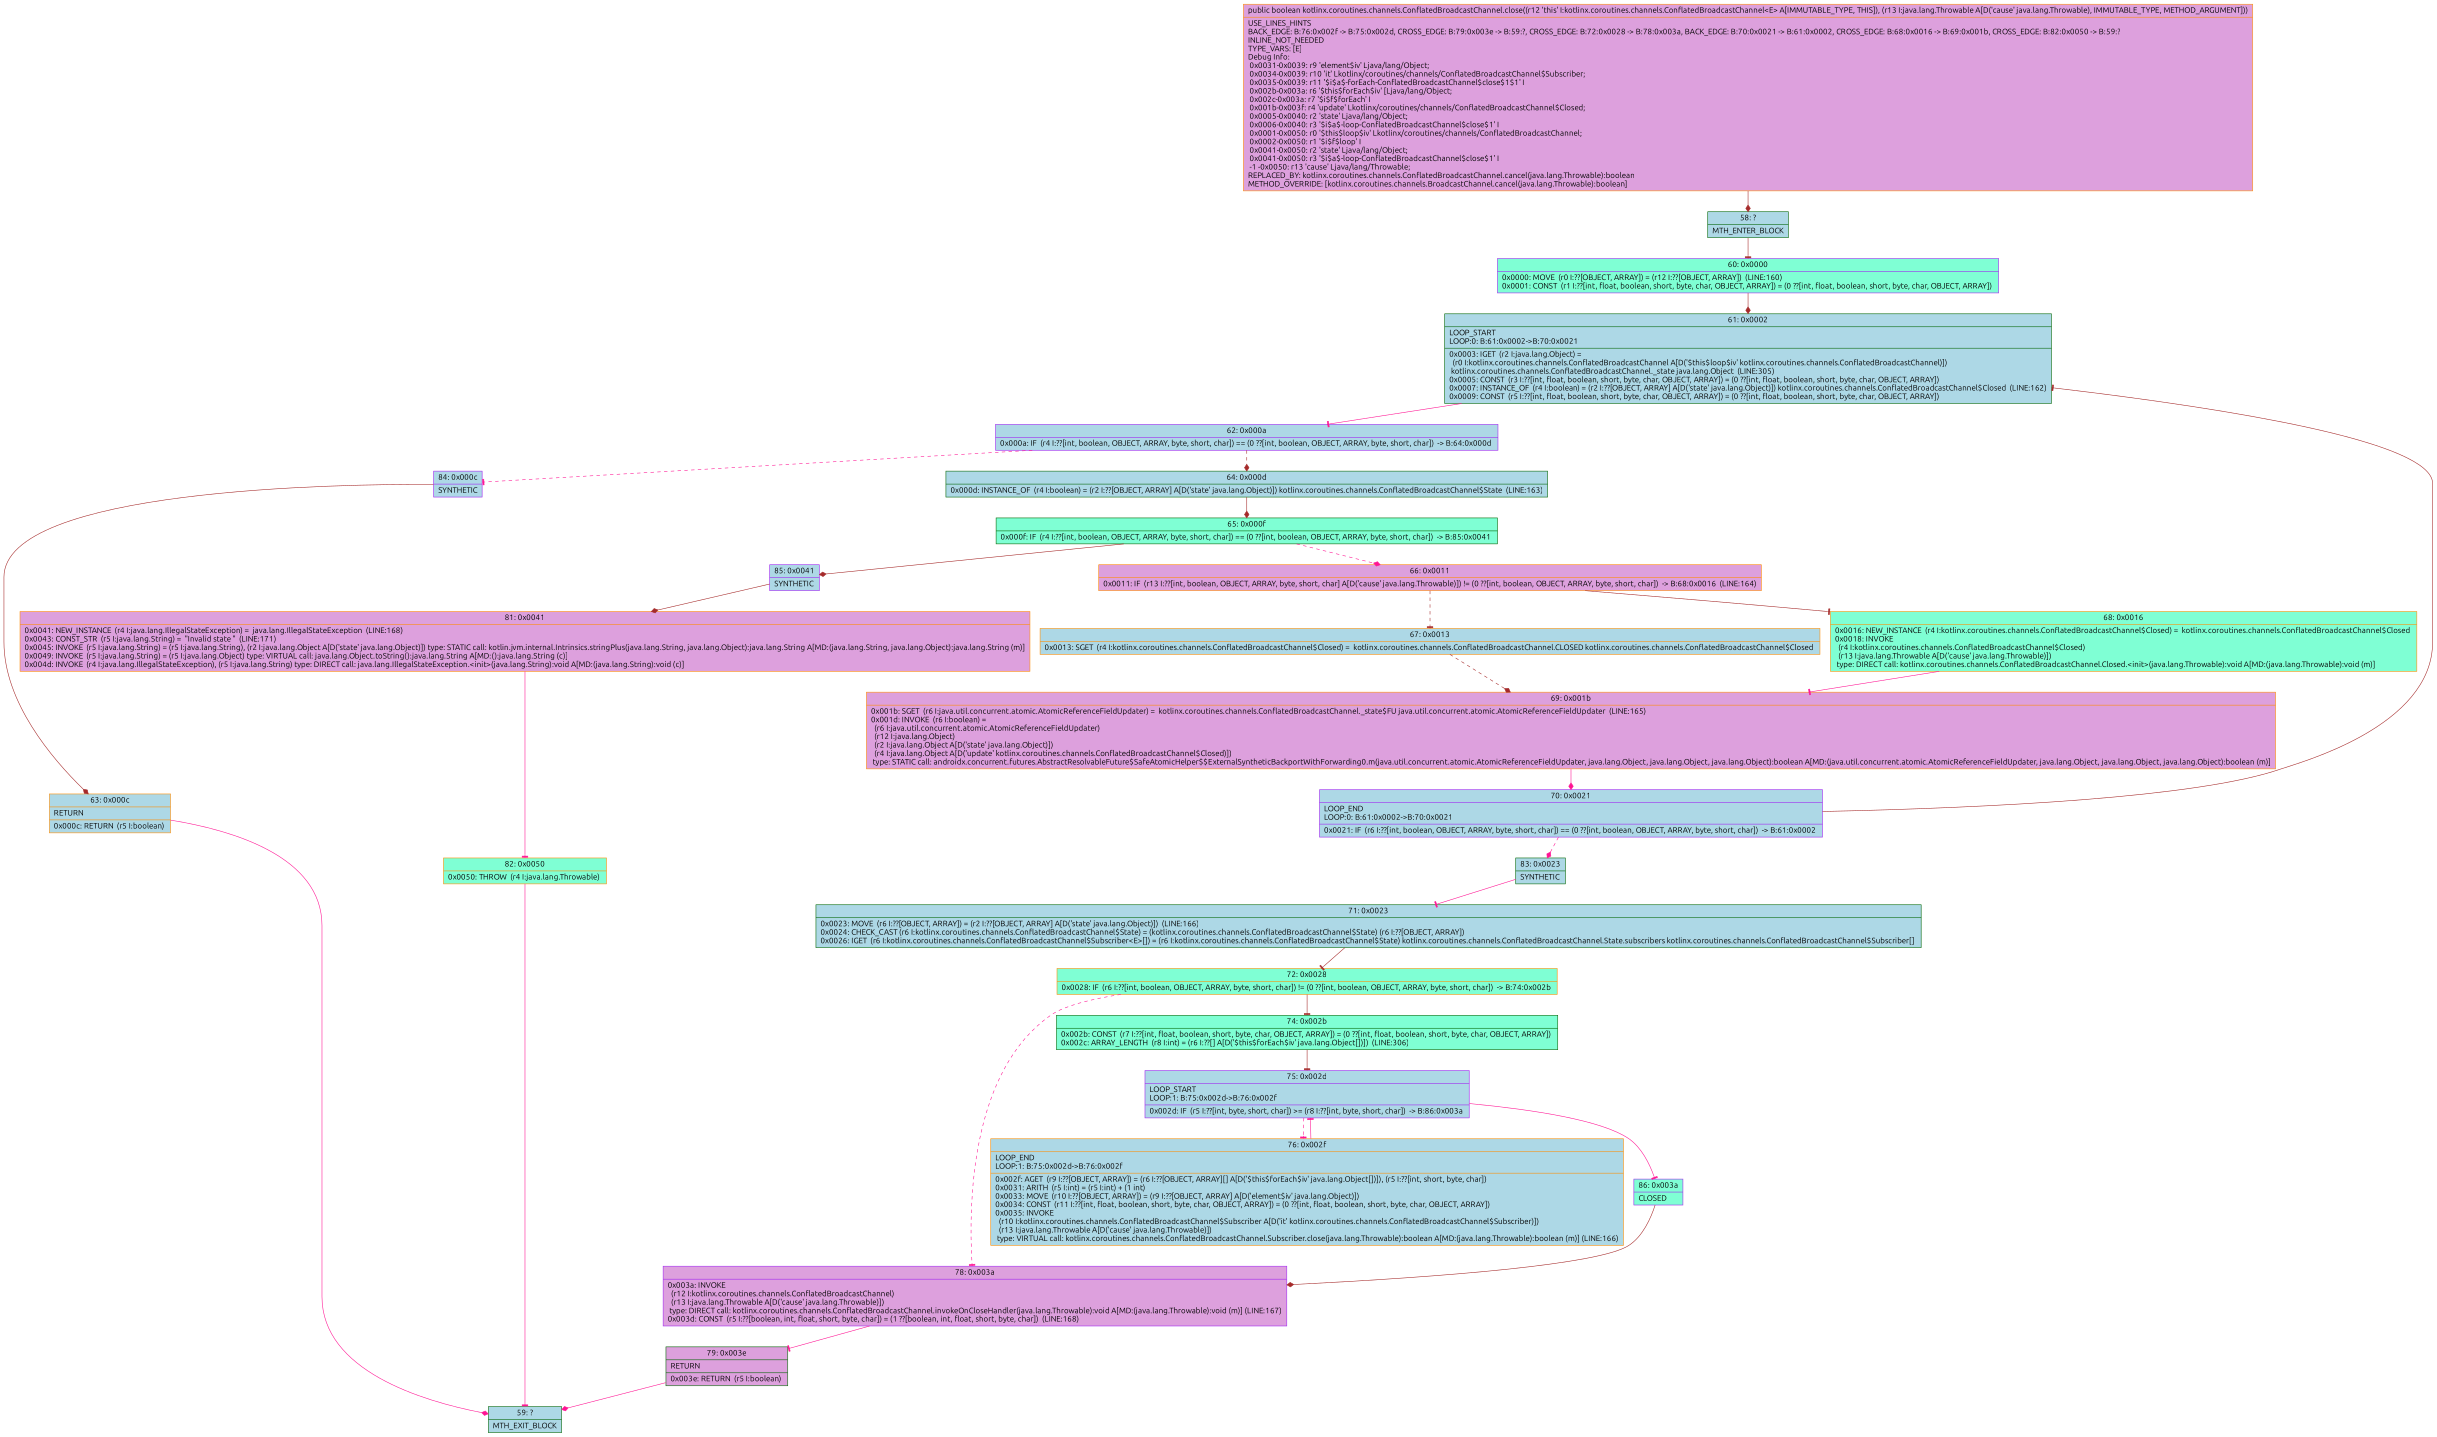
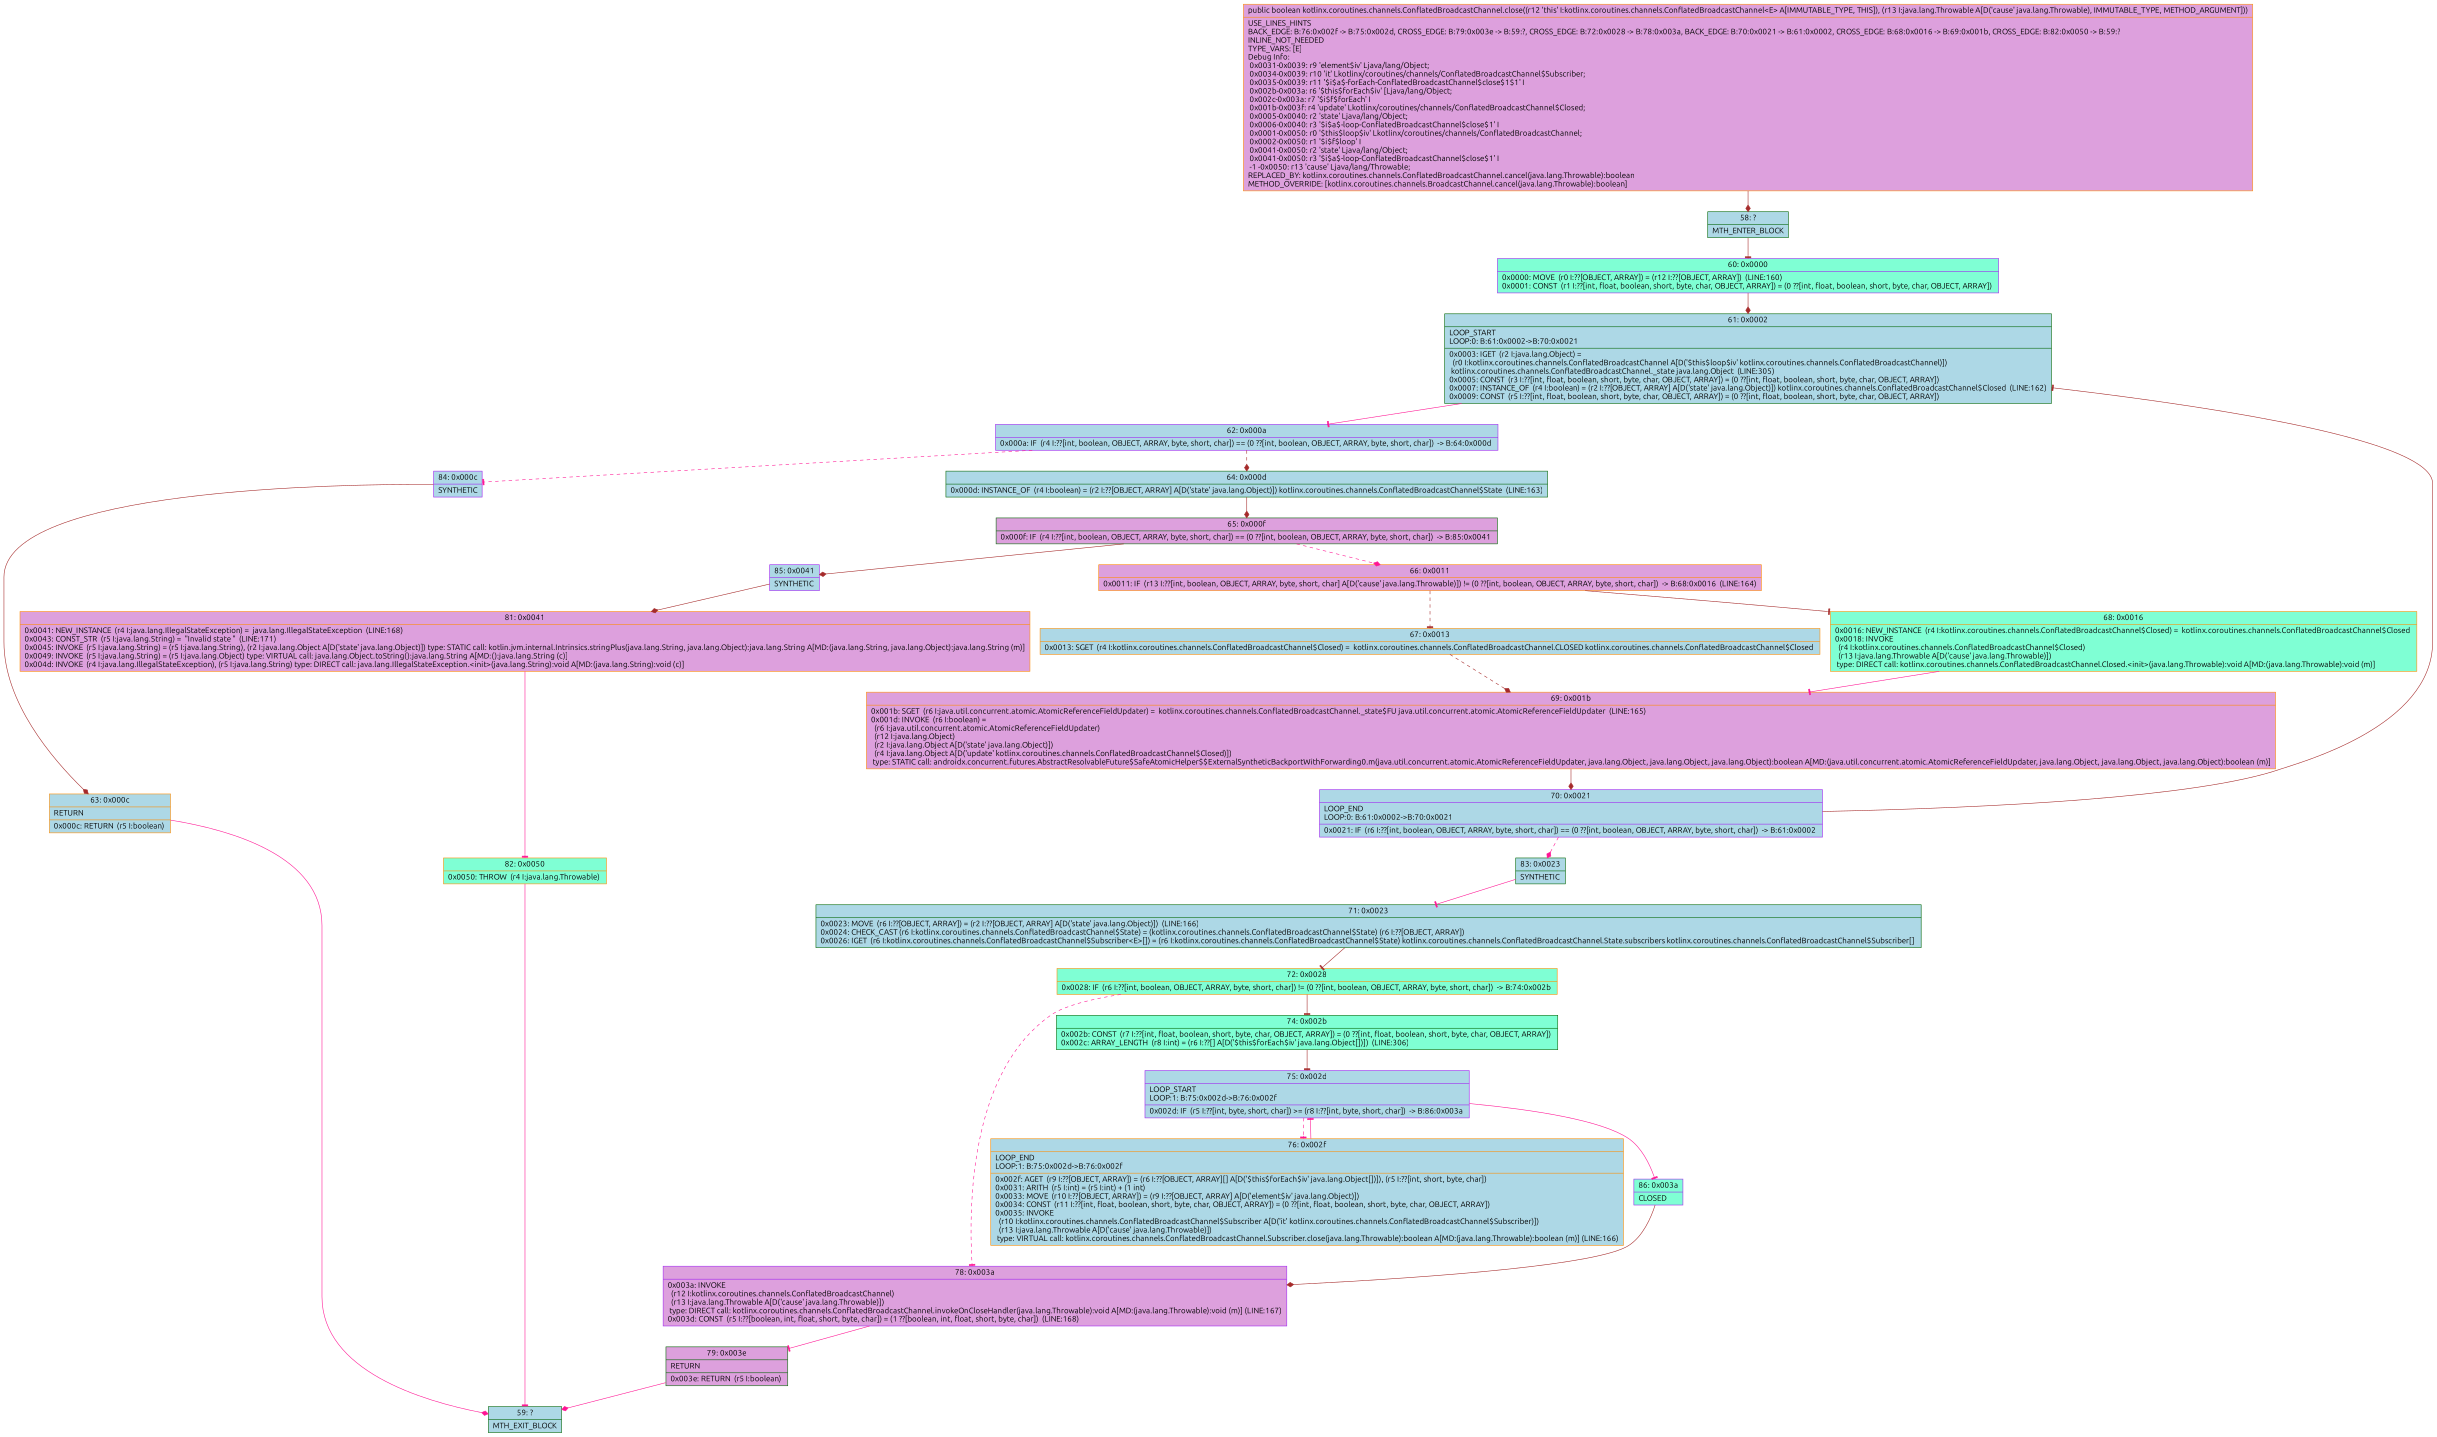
node "65: 0x000f": fillcolor aquamarine -> plum
edge "69: 0x001b" -> "70: 0x0021": color deeppink -> brown
